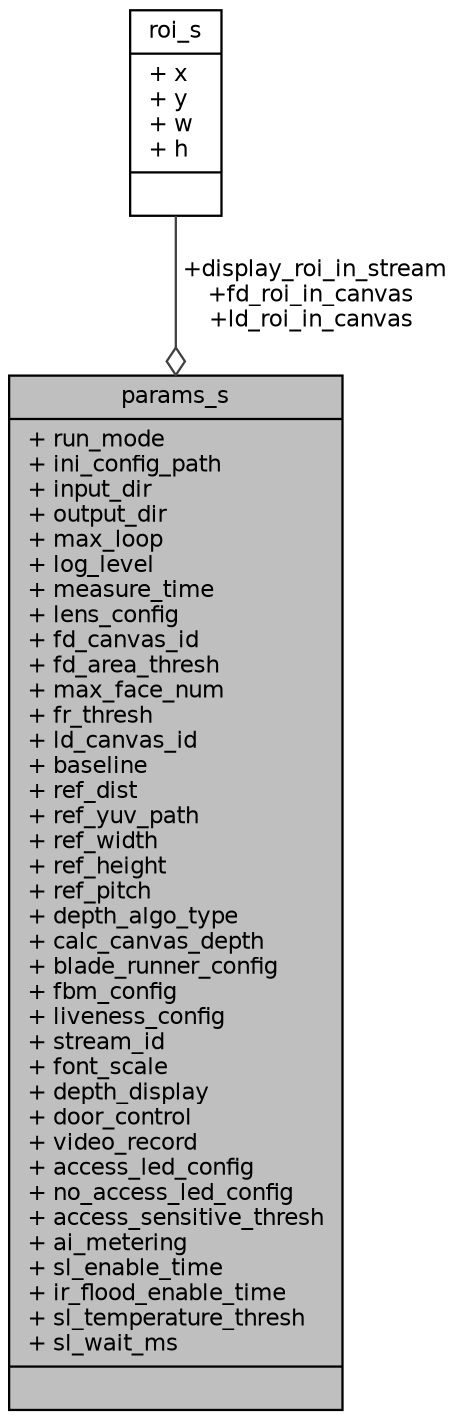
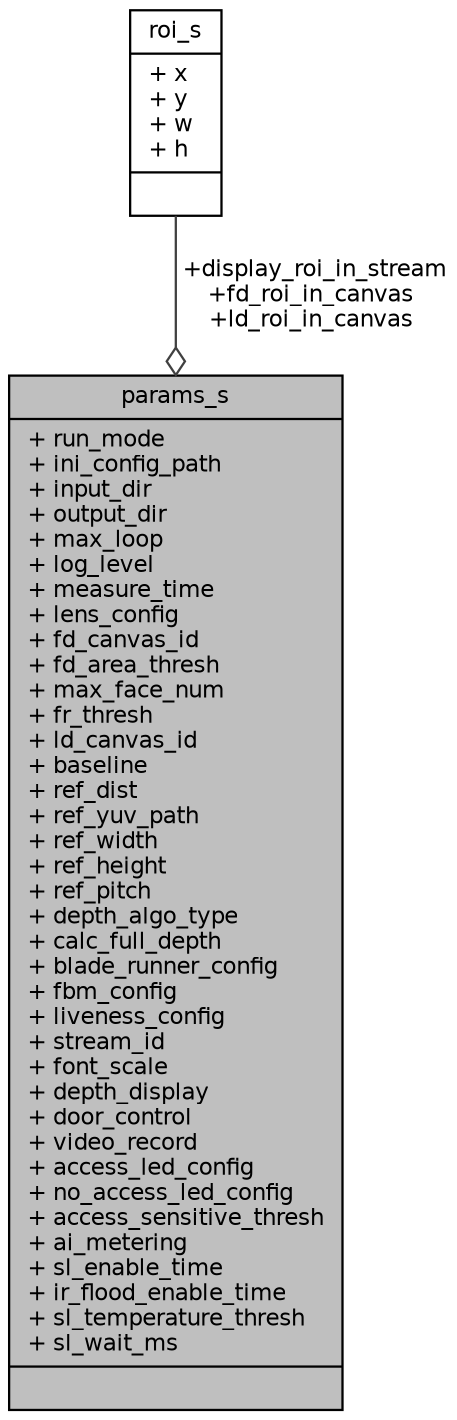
node "params_s": text "+ calc_canvas_depth" -> "+ calc_full_depth"
